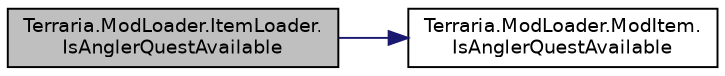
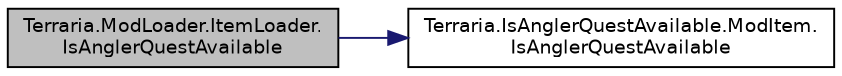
node "Terraria.ModLoader.ModItem. IsAnglerQuestAvailable": label "Terraria.ModLoader.ModItem. IsAnglerQuestAvailable" -> "Terraria.IsAnglerQuestAvailable.ModItem. IsAnglerQuestAvailable"
